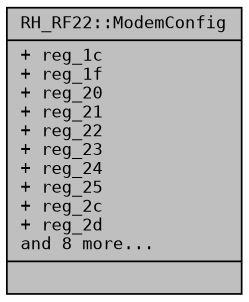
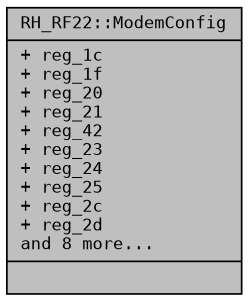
node "RH_RF22::ModemConfig": text "+ reg_22" -> "+ reg_42"
